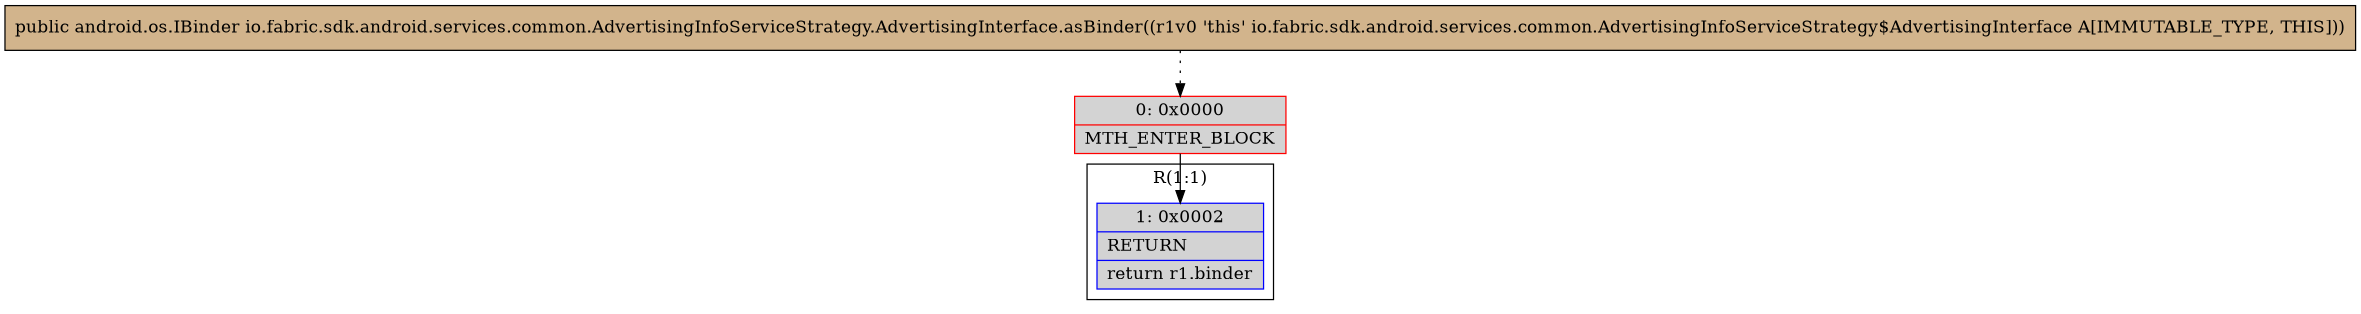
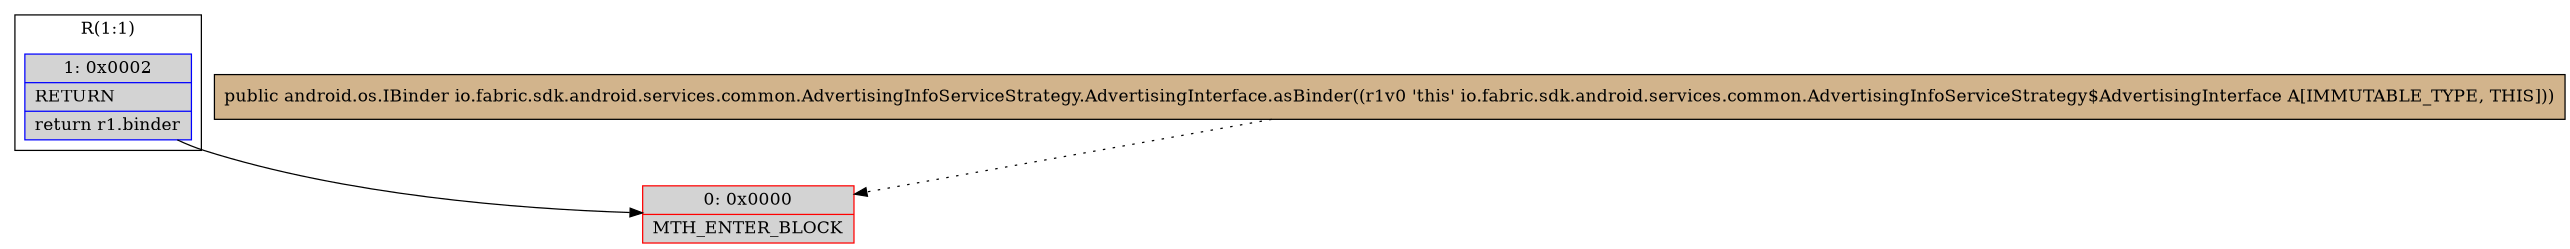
edge "0: 0x0000" -> "1: 0x0002": reversed
